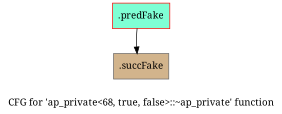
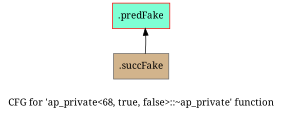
edge ".predFake" -> ".succFake": reversed
